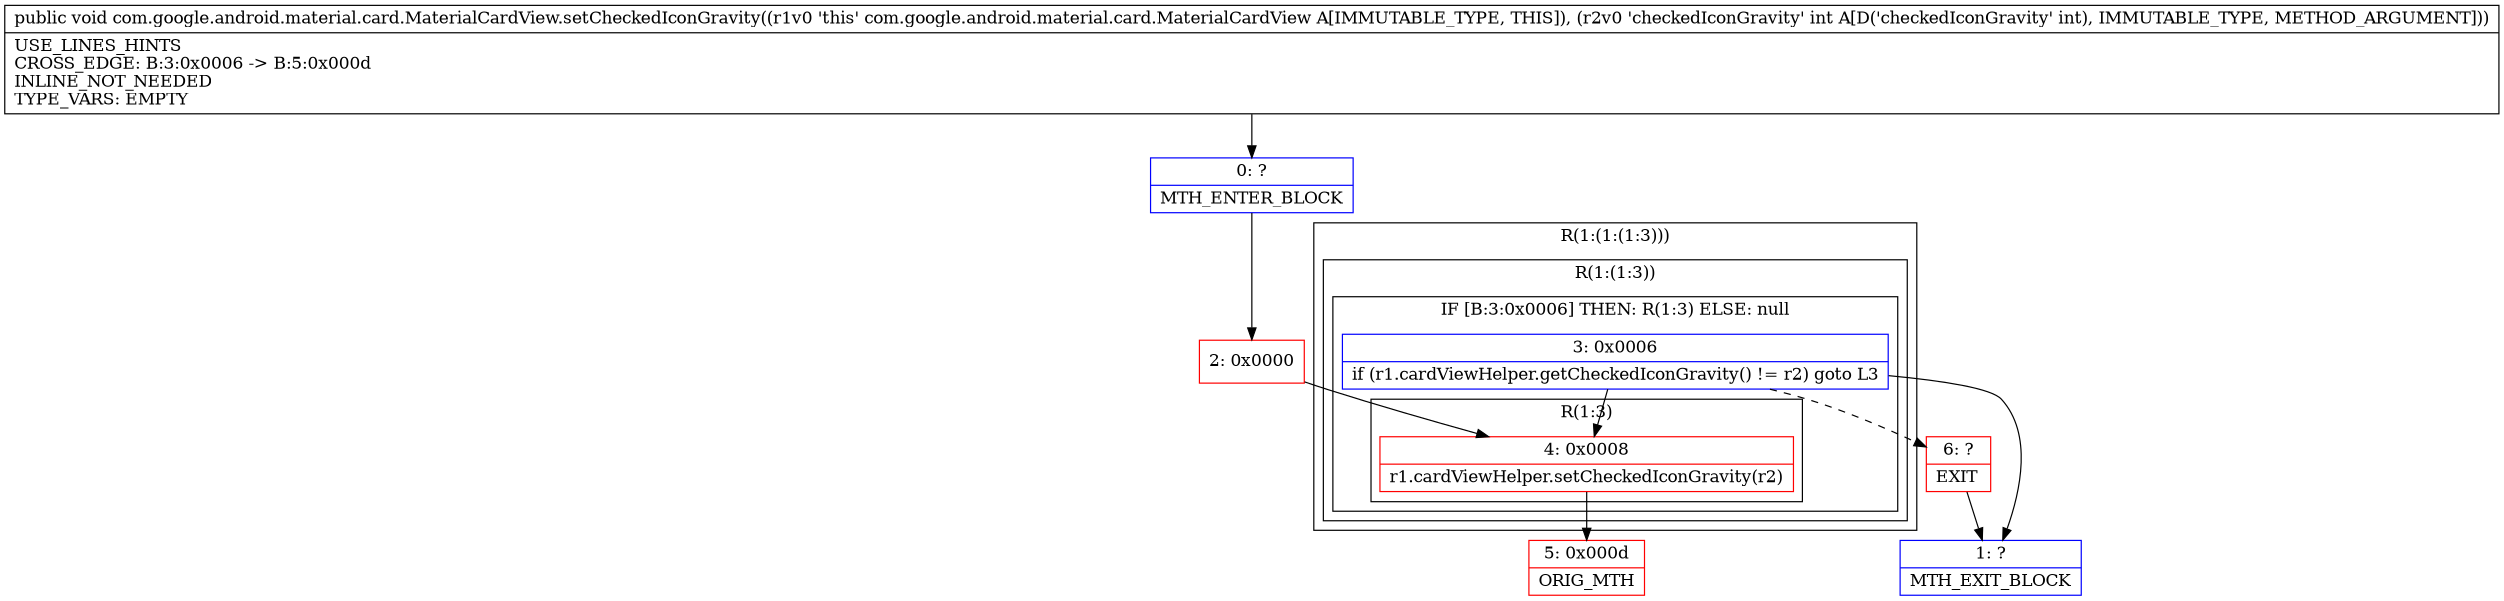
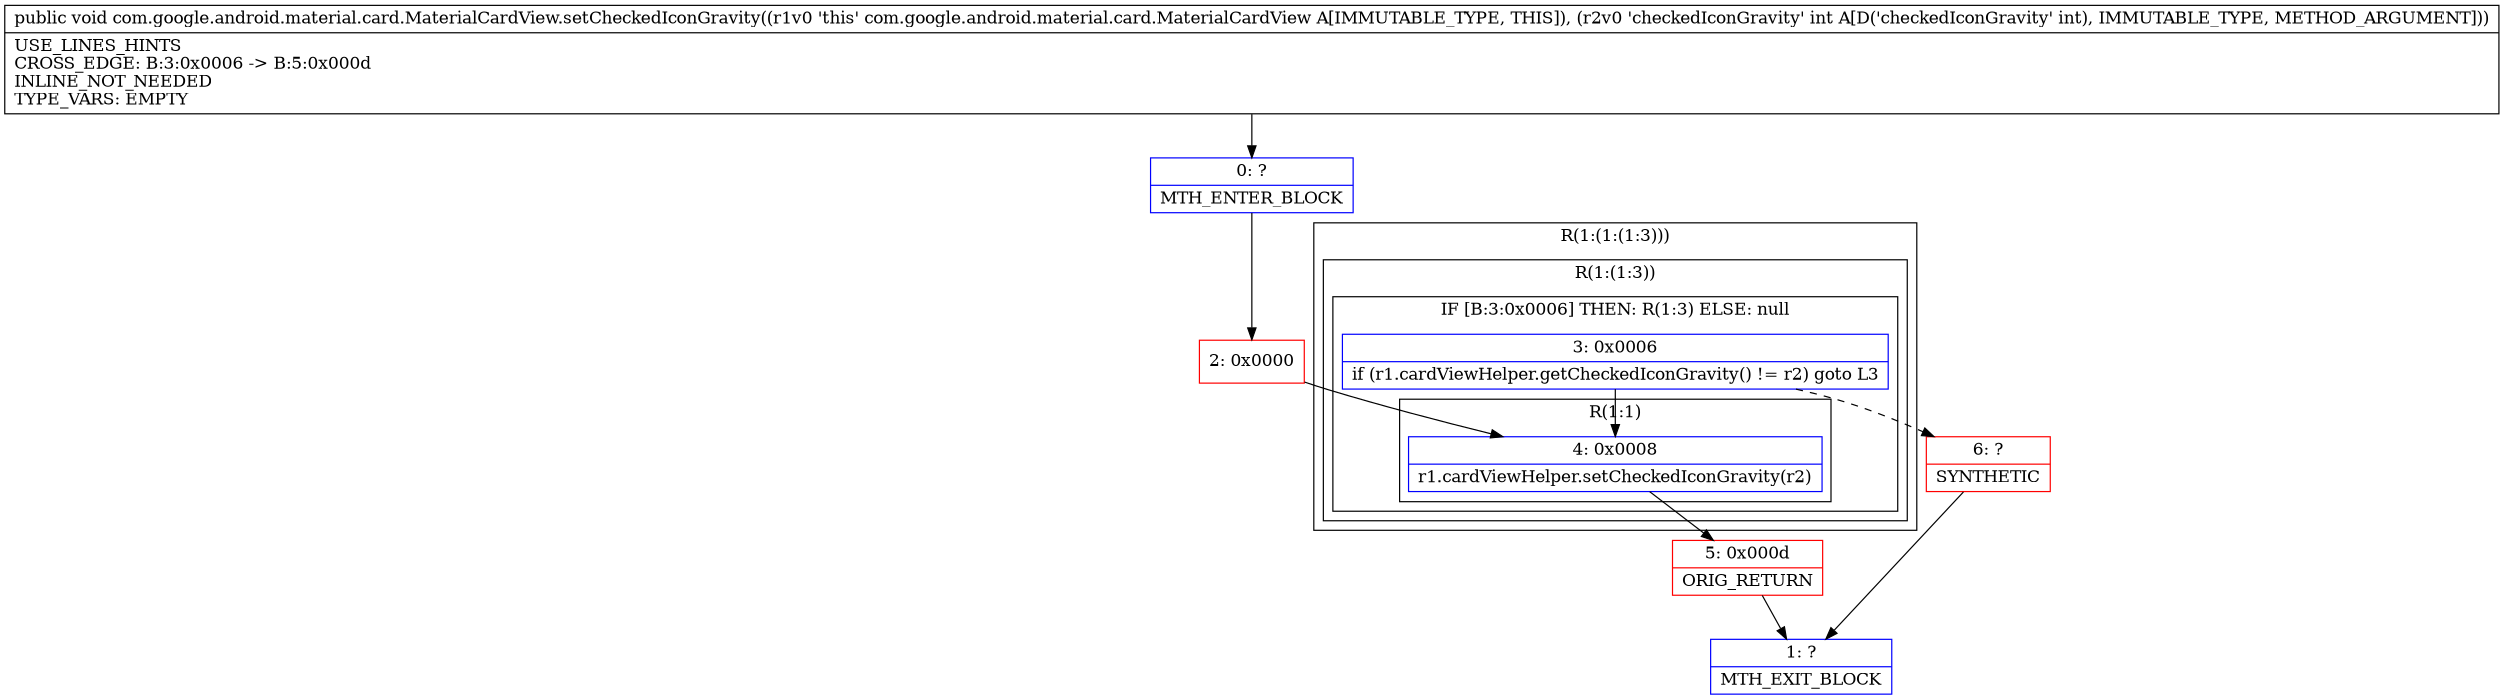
edge "3: 0x0006" -> "1: ?": now "5: 0x000d" -> "1: ?"
cluster "R(1:3)": label "R(1:3)" -> "R(1:1)"
node "4: 0x0008": color red -> blue
node "6: ?": text "EXIT" -> "SYNTHETIC"
node "5: 0x000d": text "ORIG_MTH" -> "ORIG_RETURN"
